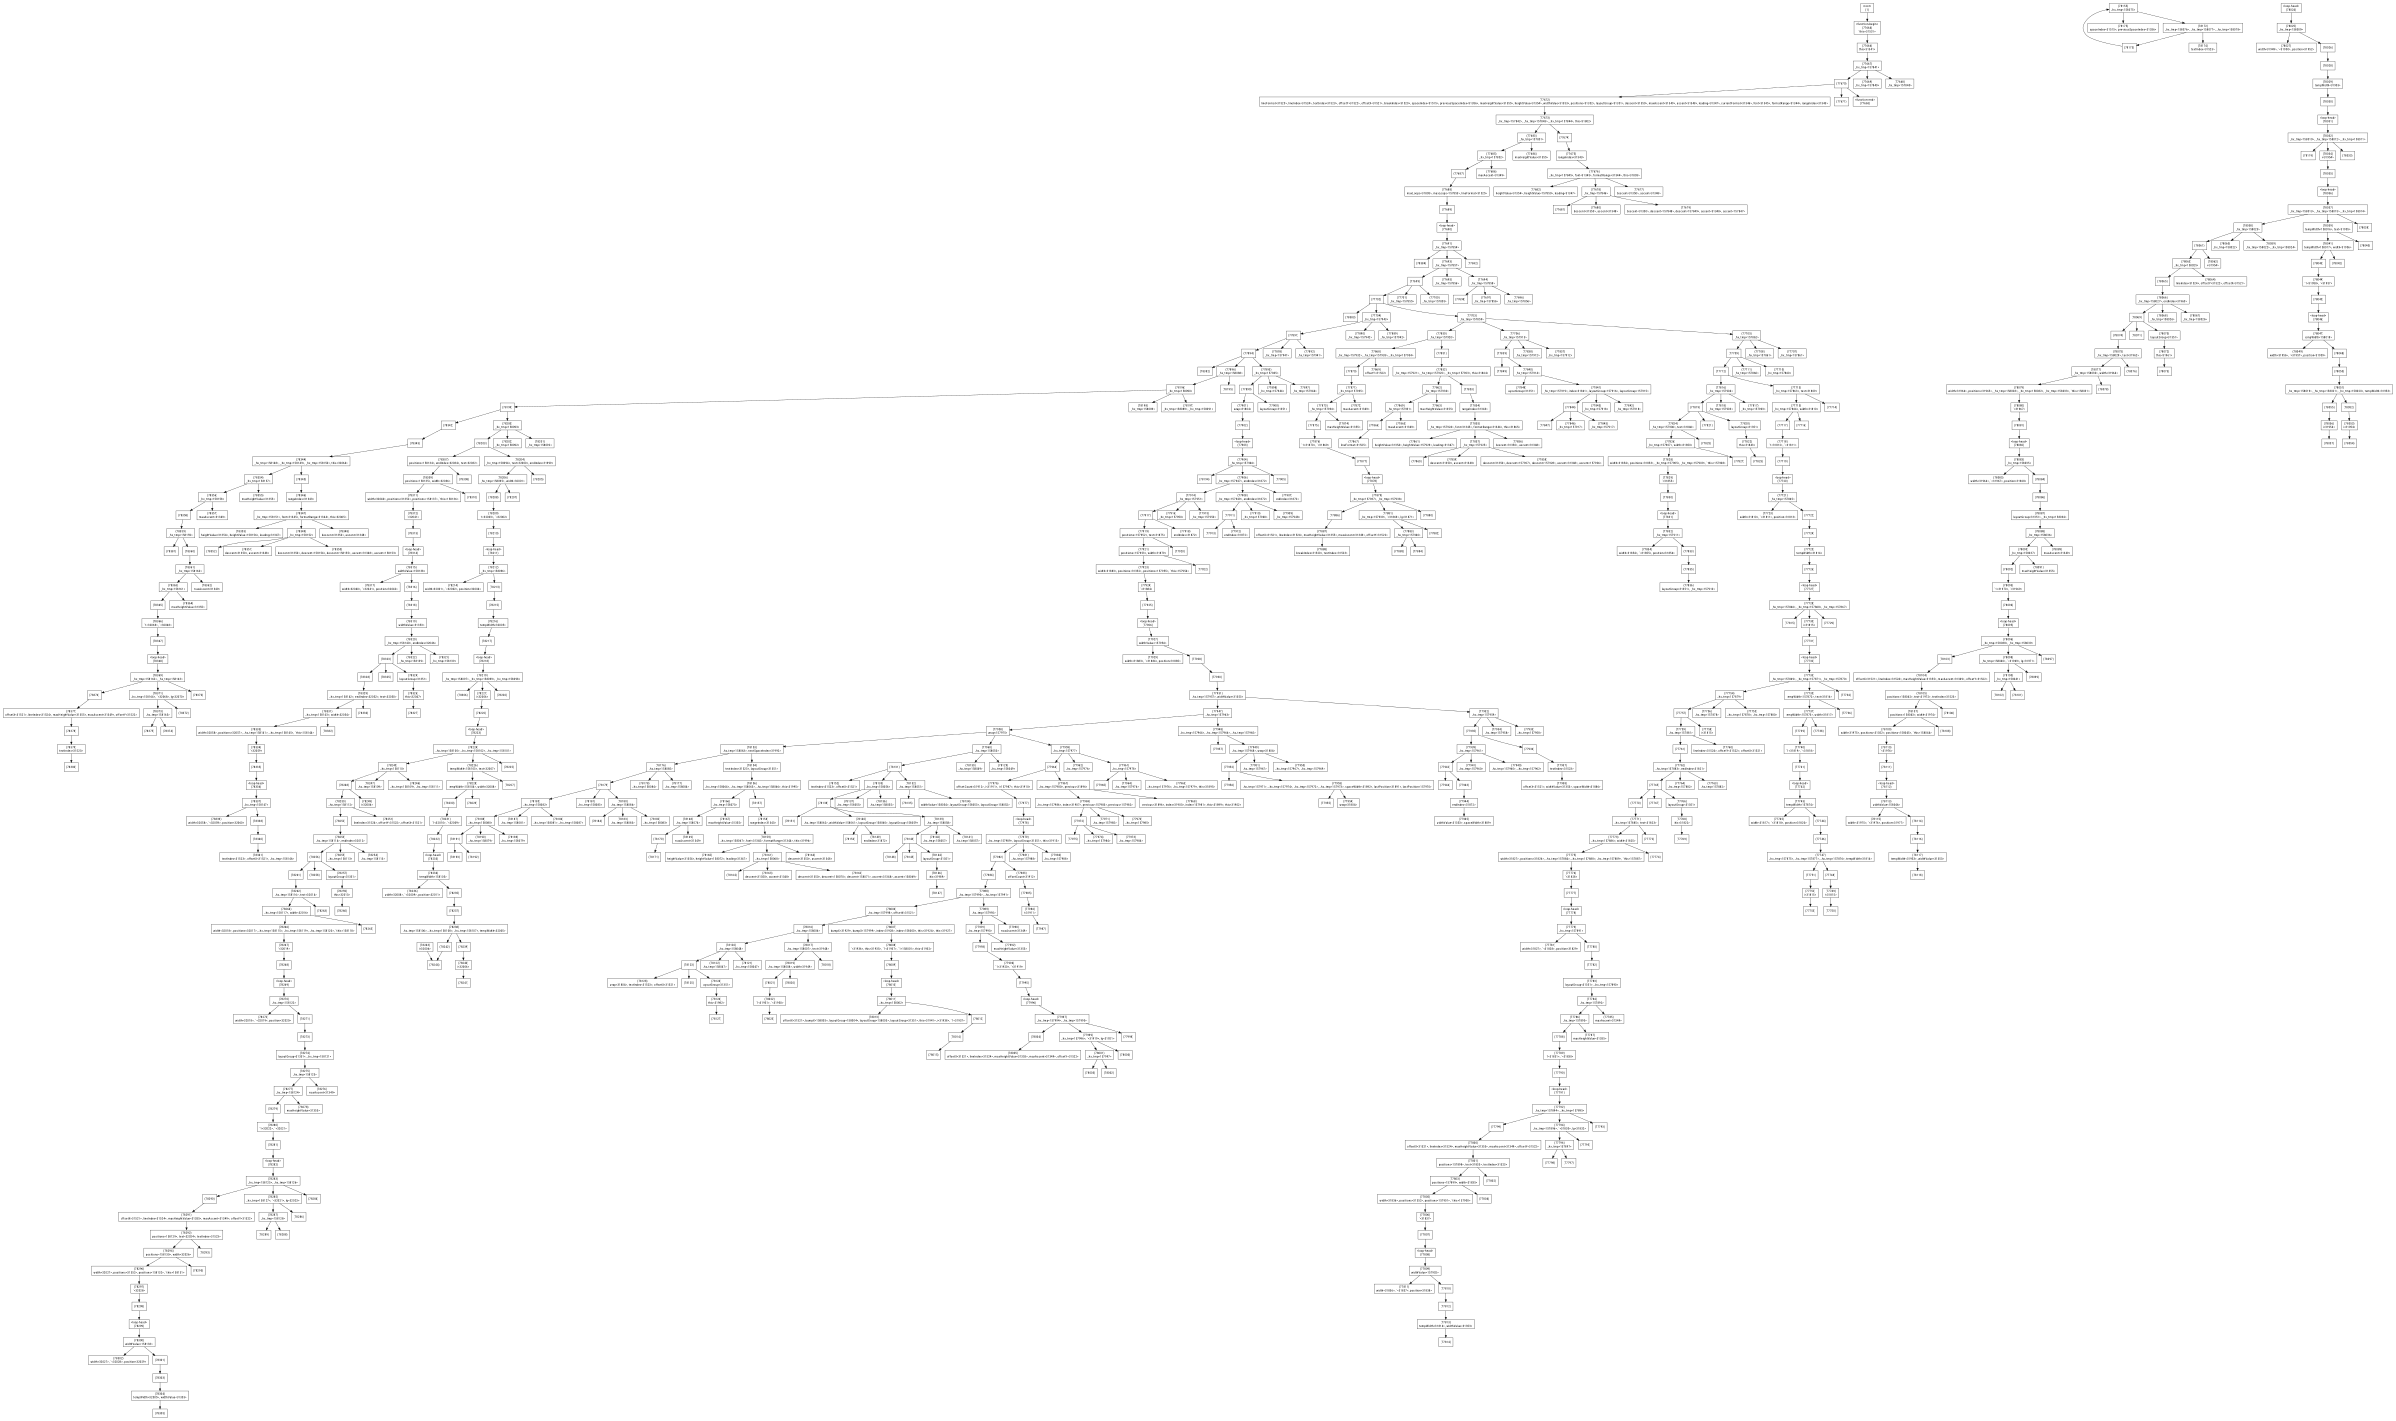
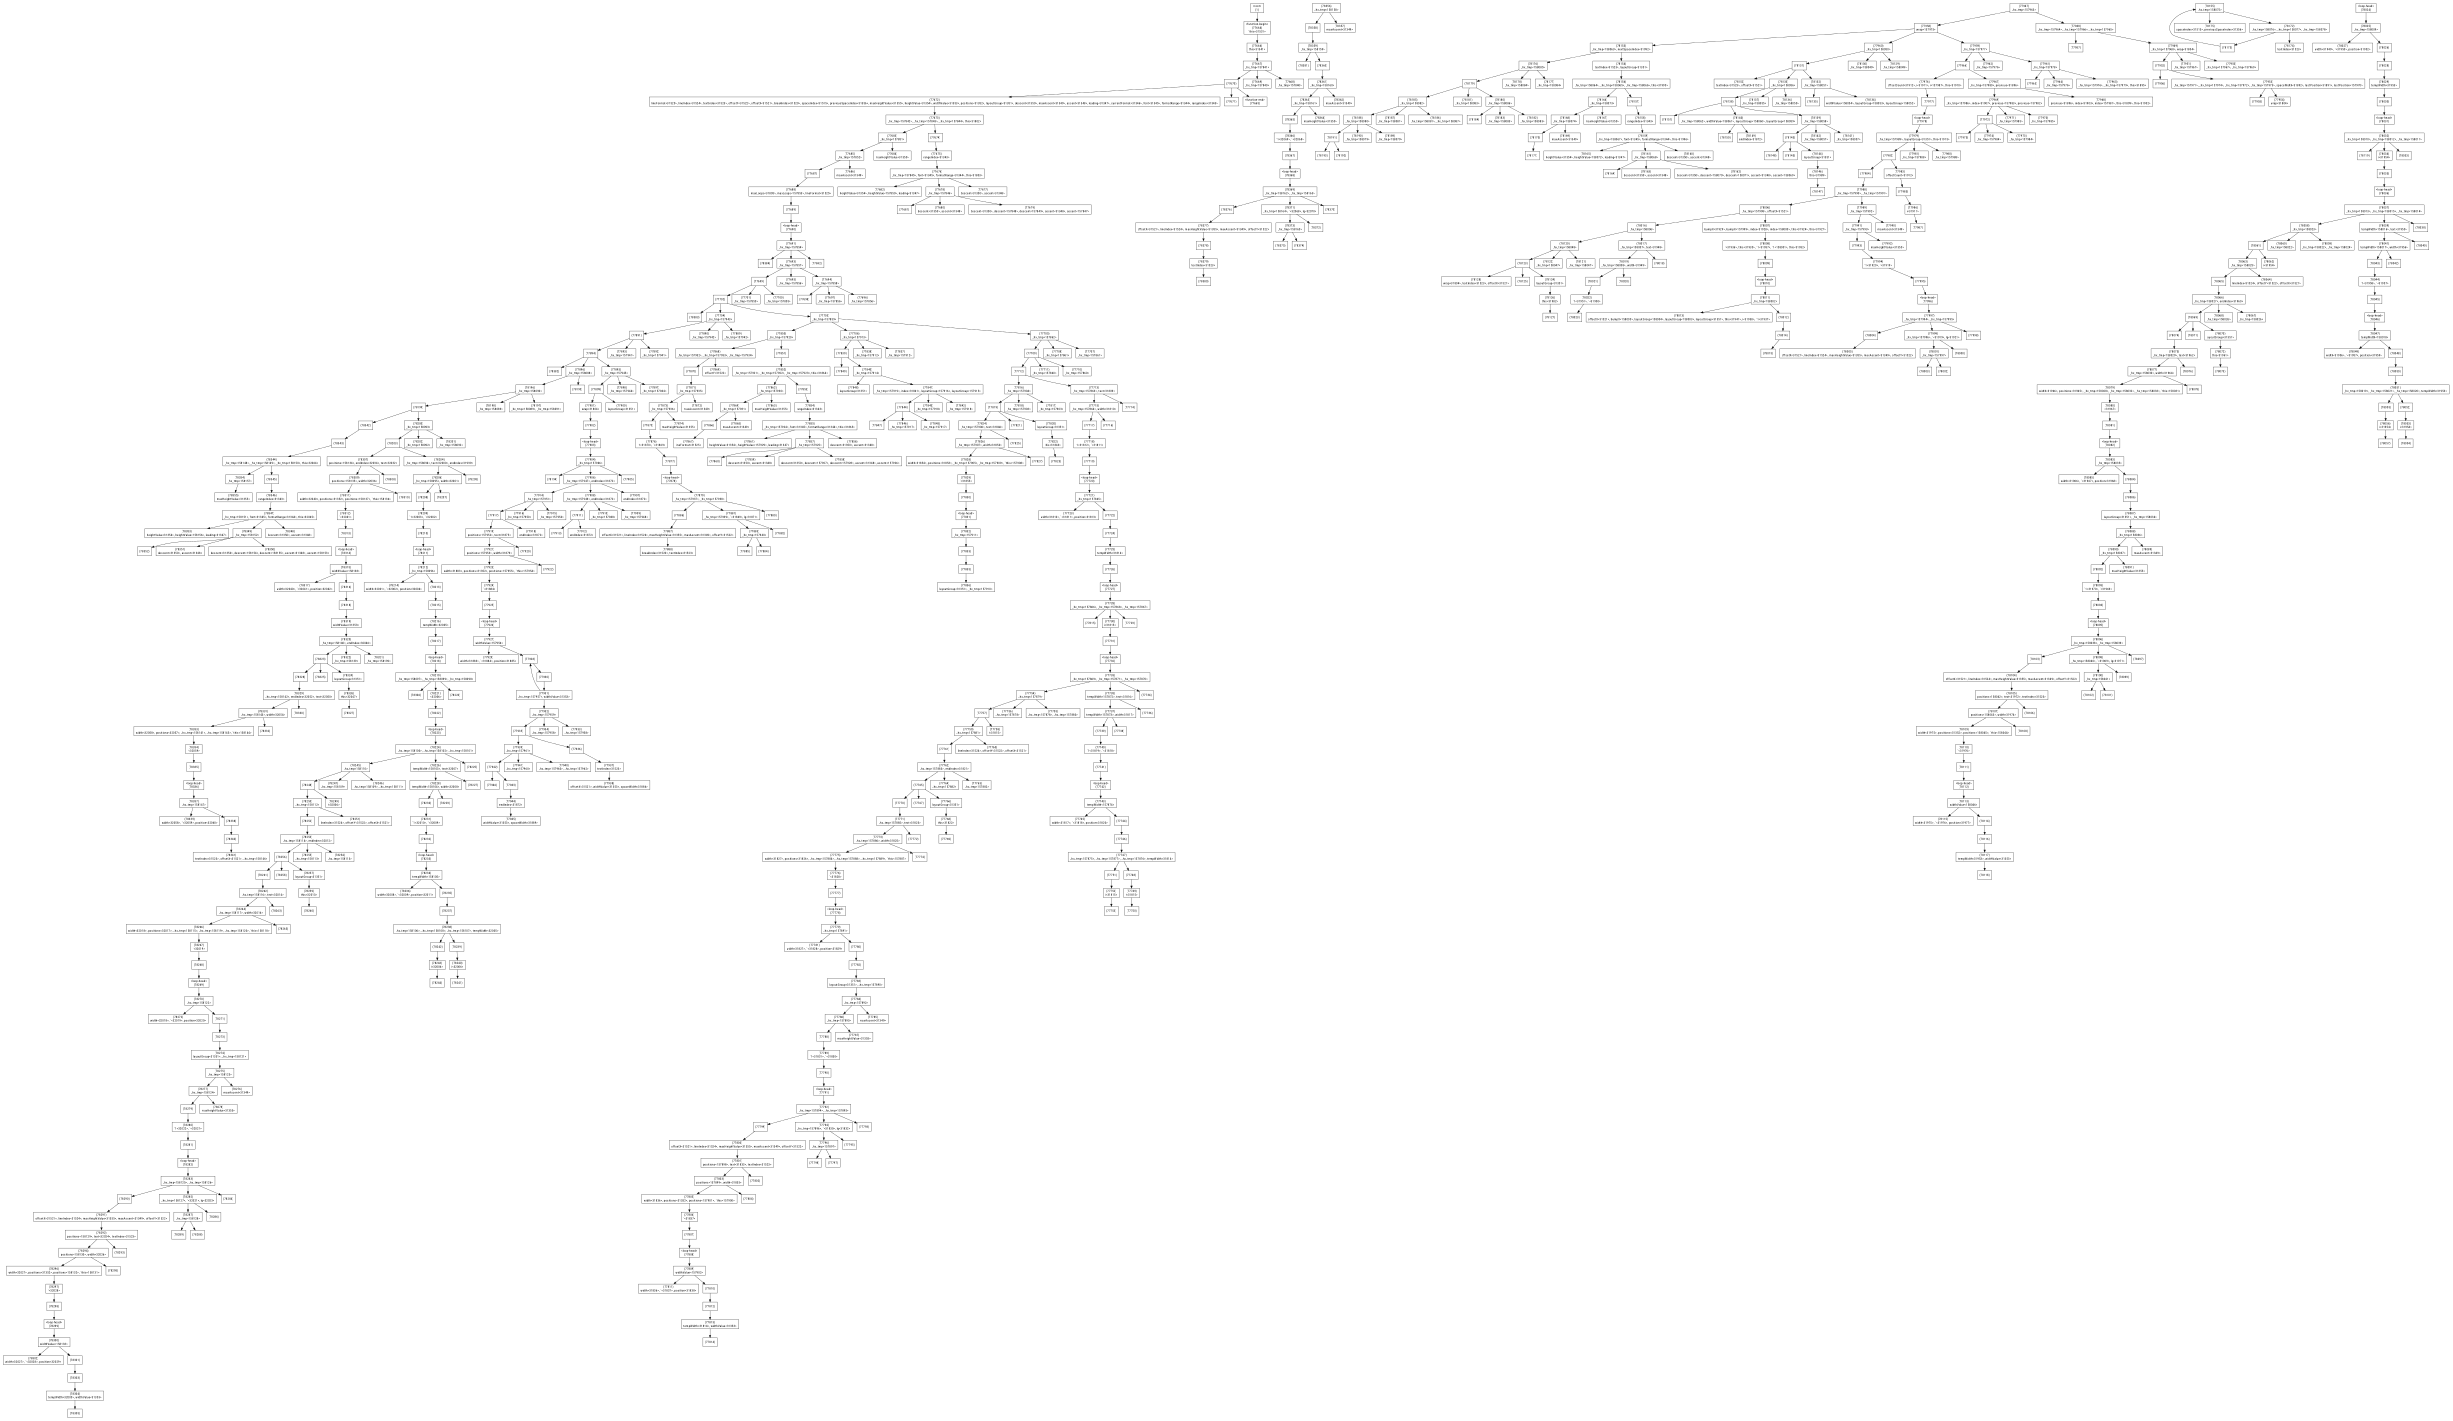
edge "(78354) _hx_tmp<158157>" -> "(78356) _hx_tmp<158158>": removed
node "(77834) width<31854>, `<31855>, position<31856>": removed
edge "(77931) _hx_tmp<157957>, widthValue<31353>" -> "(77947) _hx_tmp<157963>": now "(77931) _hx_tmp<157957>, widthValue<31353>" -> "(77928)"
edge "(78242)" -> "(78244)": now "(78242)" -> "(78243) i<32006>"
